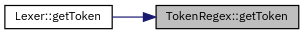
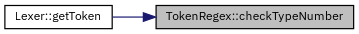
node "TokenRegex::getToken": label "TokenRegex::getToken" -> "TokenRegex::checkTypeNumber"
